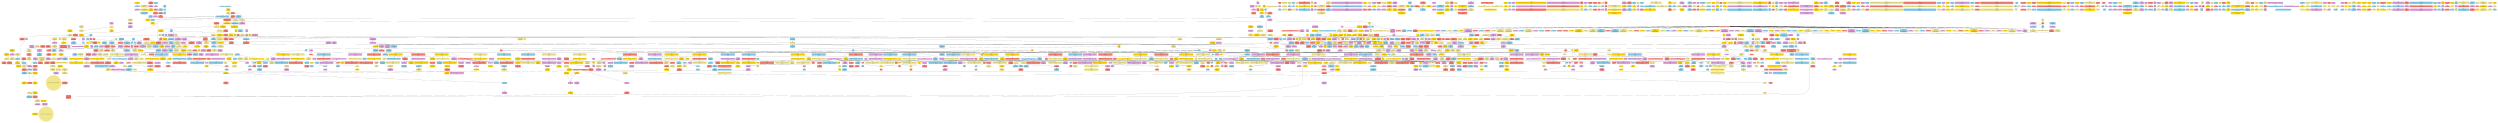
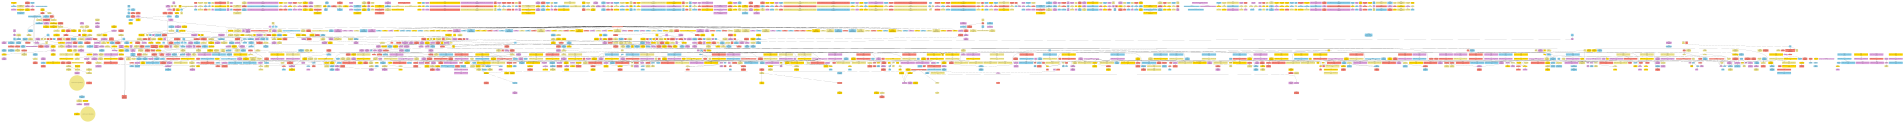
node "CE0x3d28820": removed
node "CE0x3d42e30": added
